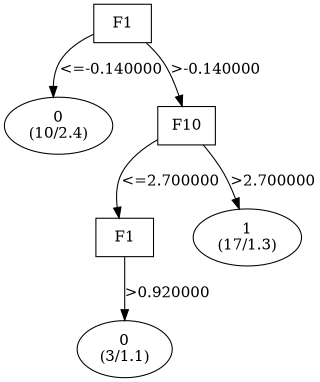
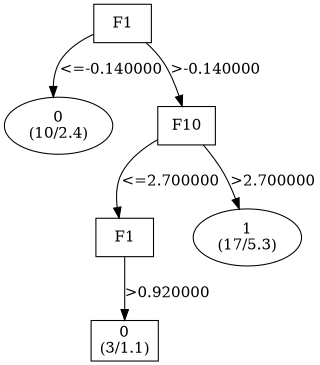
node "1 (17/1.3)": label "1 (17/1.3)" -> "1 (17/5.3)"
node "0 (3/1.1)": shape ellipse -> box
